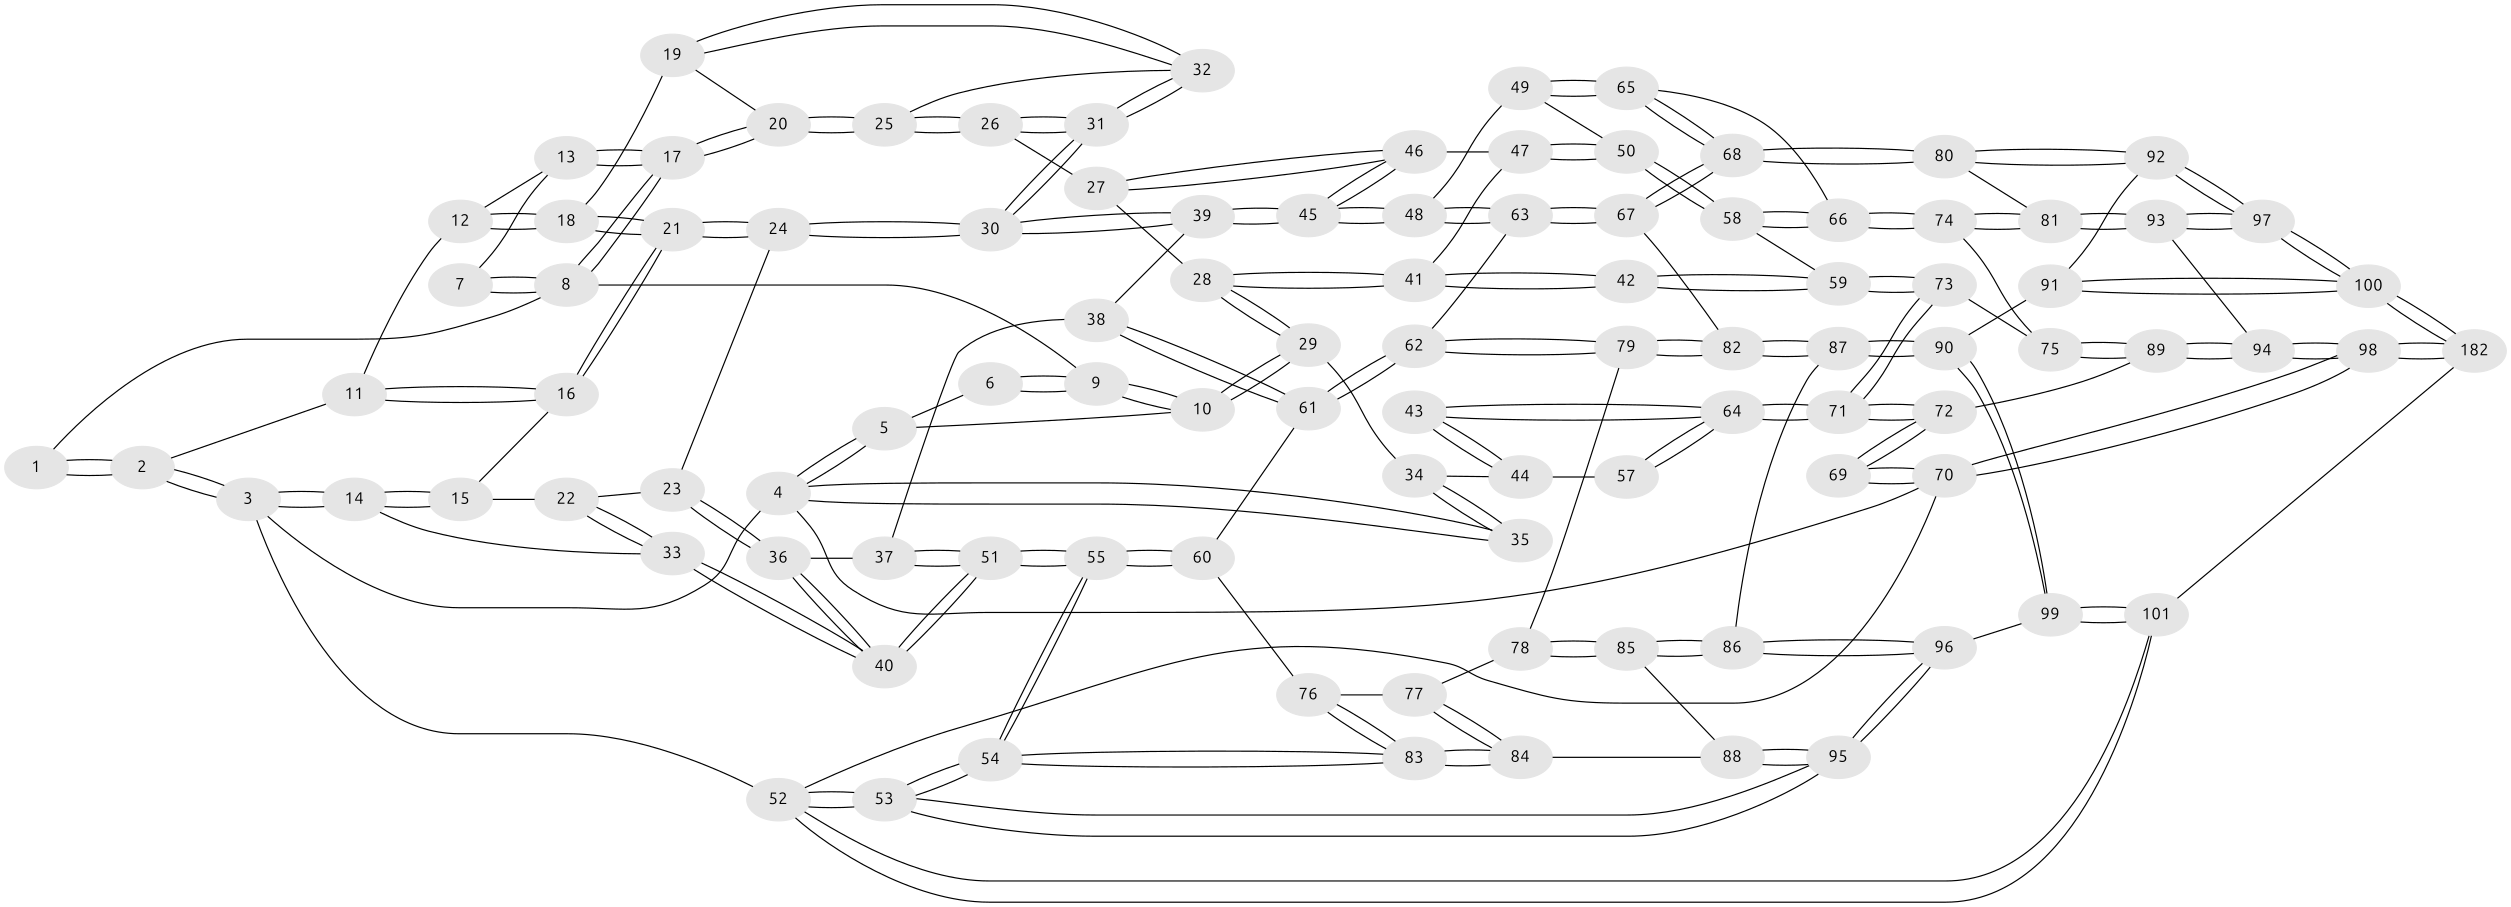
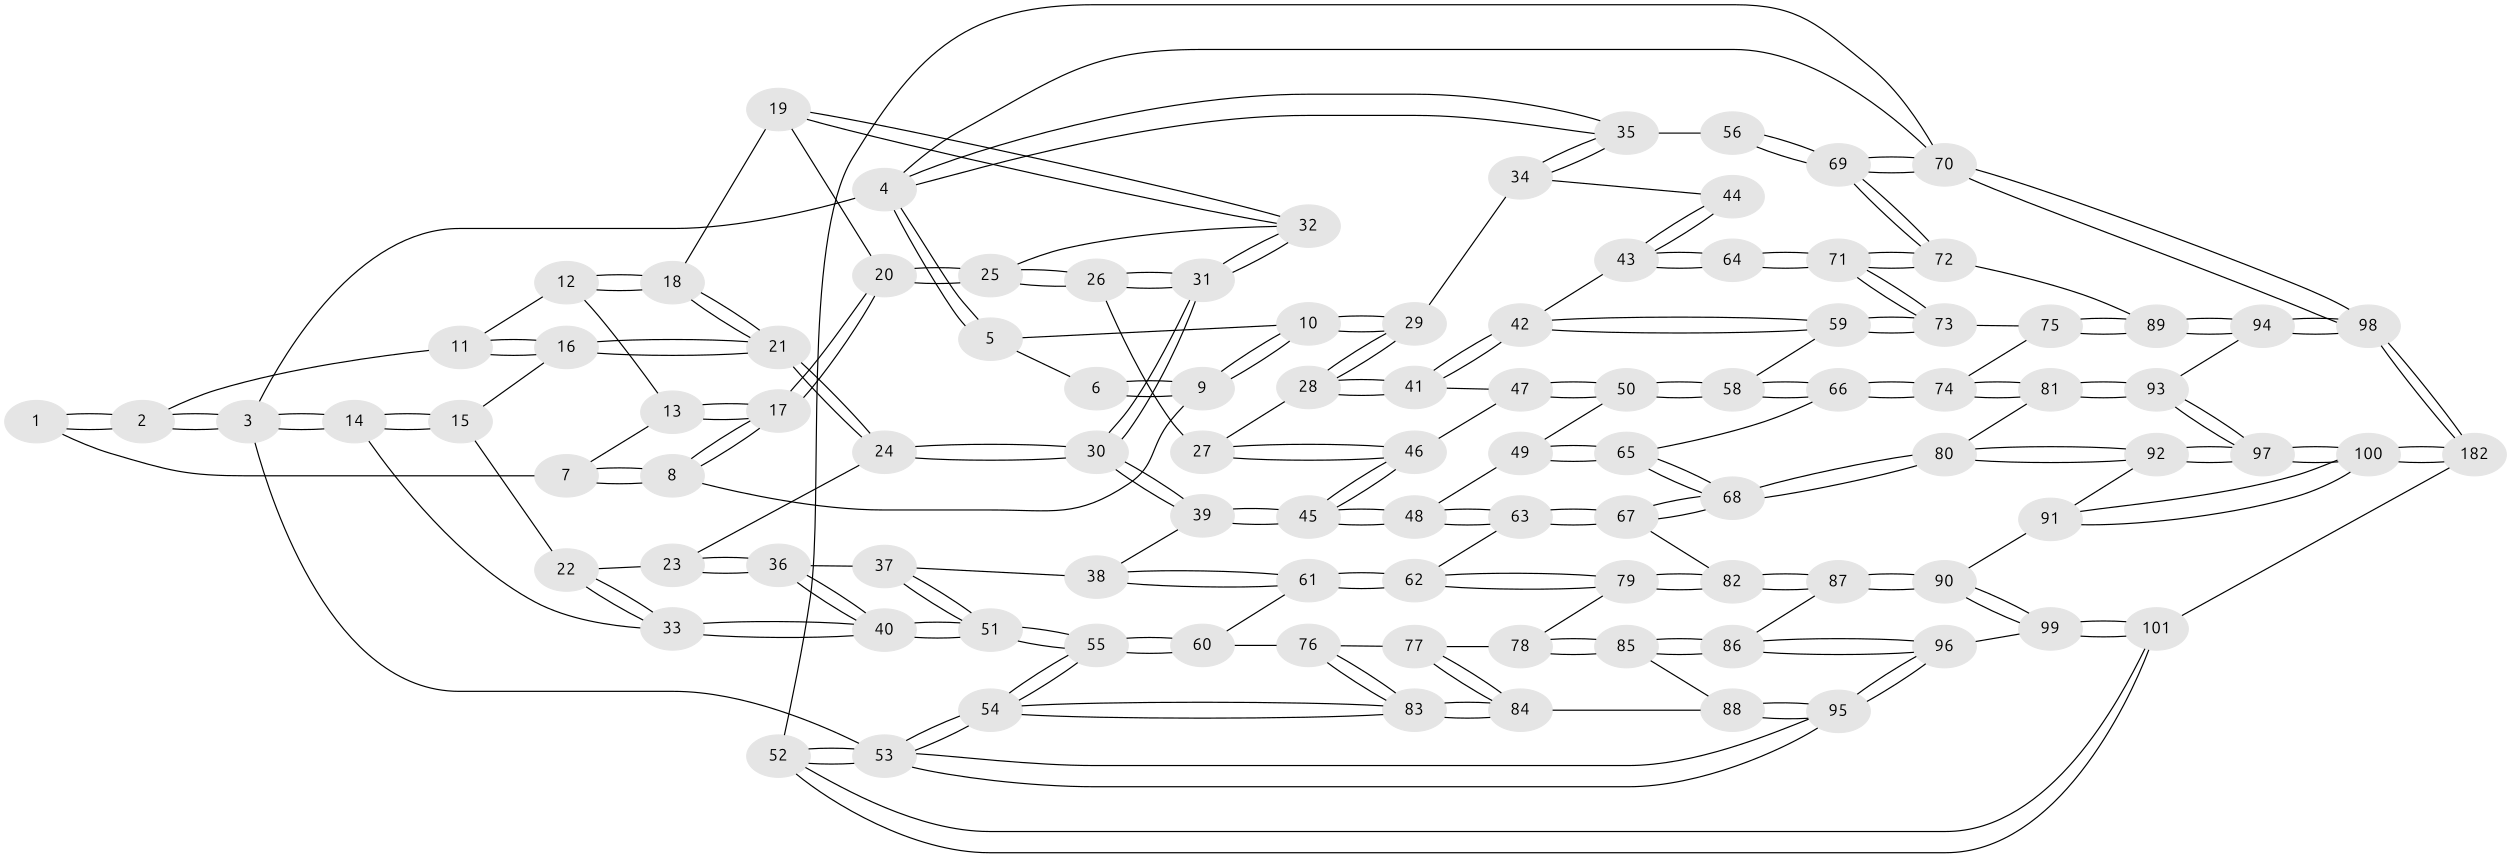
node "56": added
edge "43" -- "42": added
edge "8" -- "1": now "7" -- "1"
node "57": removed
edge "3" -- "52": now "3" -- "53"
